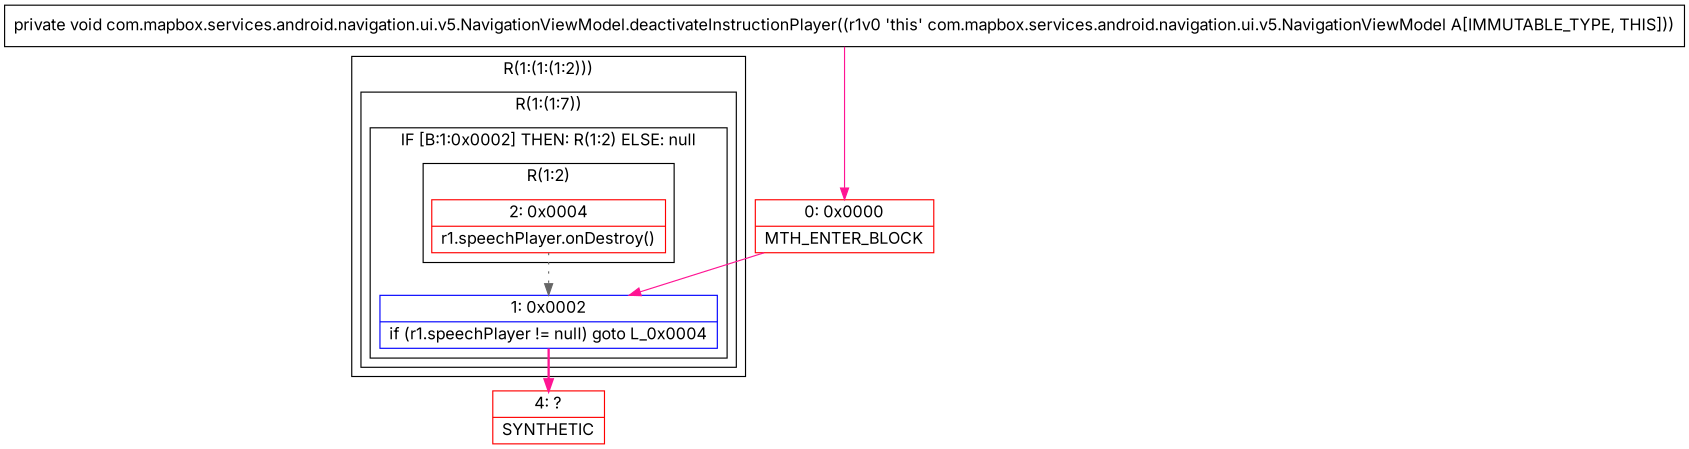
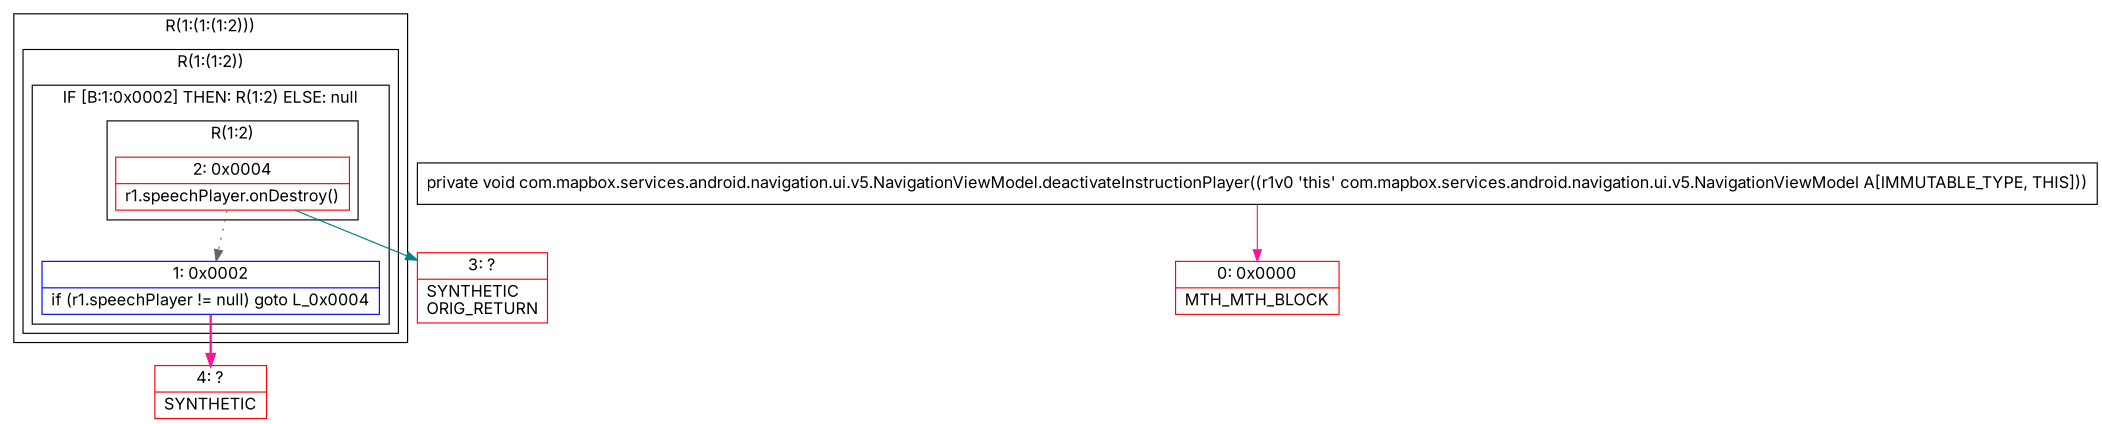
cluster "R(1:(1:7))": label "R(1:(1:7))" -> "R(1:(1:2))"
node "0: 0x0000": text "MTH_ENTER_BLOCK" -> "MTH_MTH_BLOCK"
edge "0: 0x0000" -> "1: 0x0002": removed
node "3: ?": added
